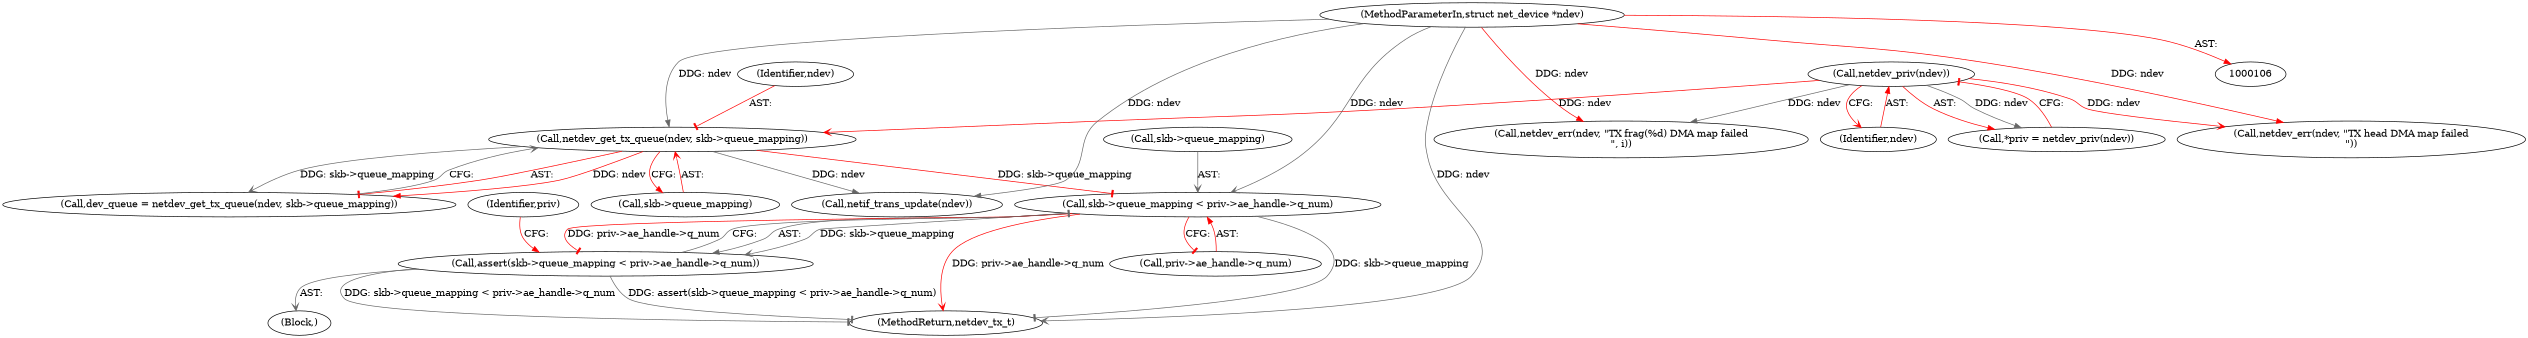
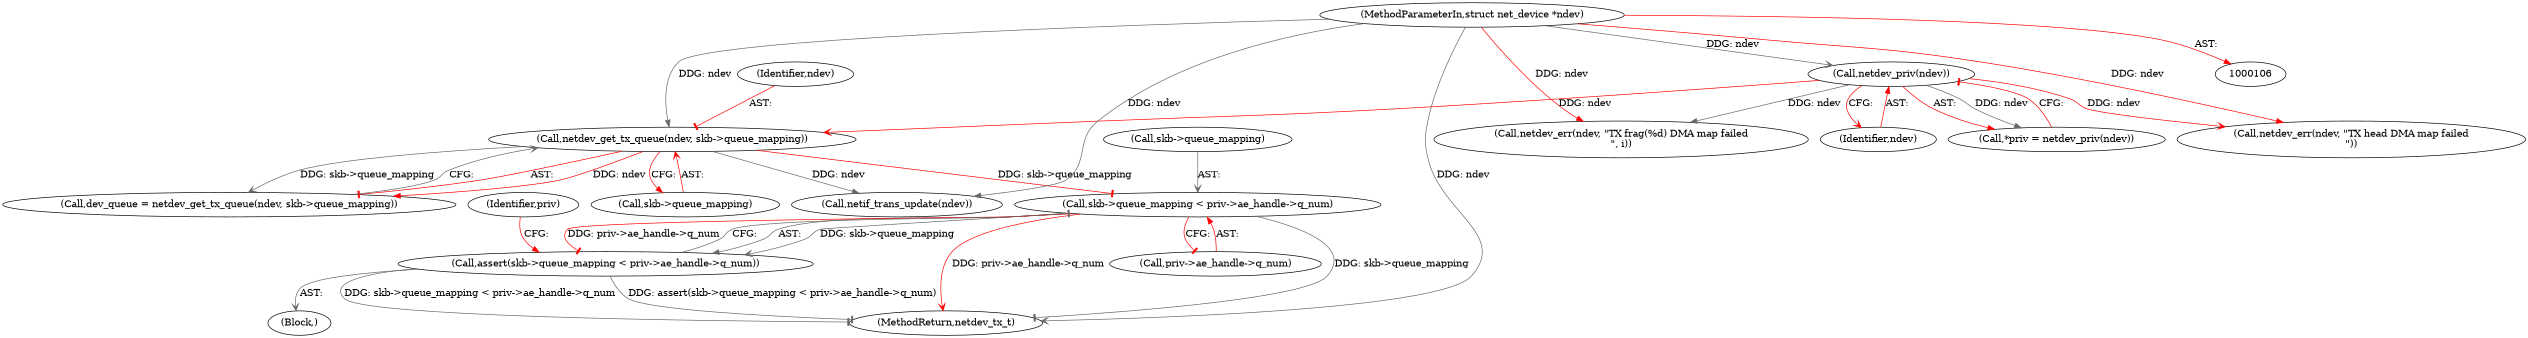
edge "(MethodParameterIn,struct net_device *ndev)" -> "(Call,skb->queue_mapping < priv->ae_handle->q_num)": now "(MethodParameterIn,struct net_device *ndev)" -> "(Call,netdev_priv(ndev))"
